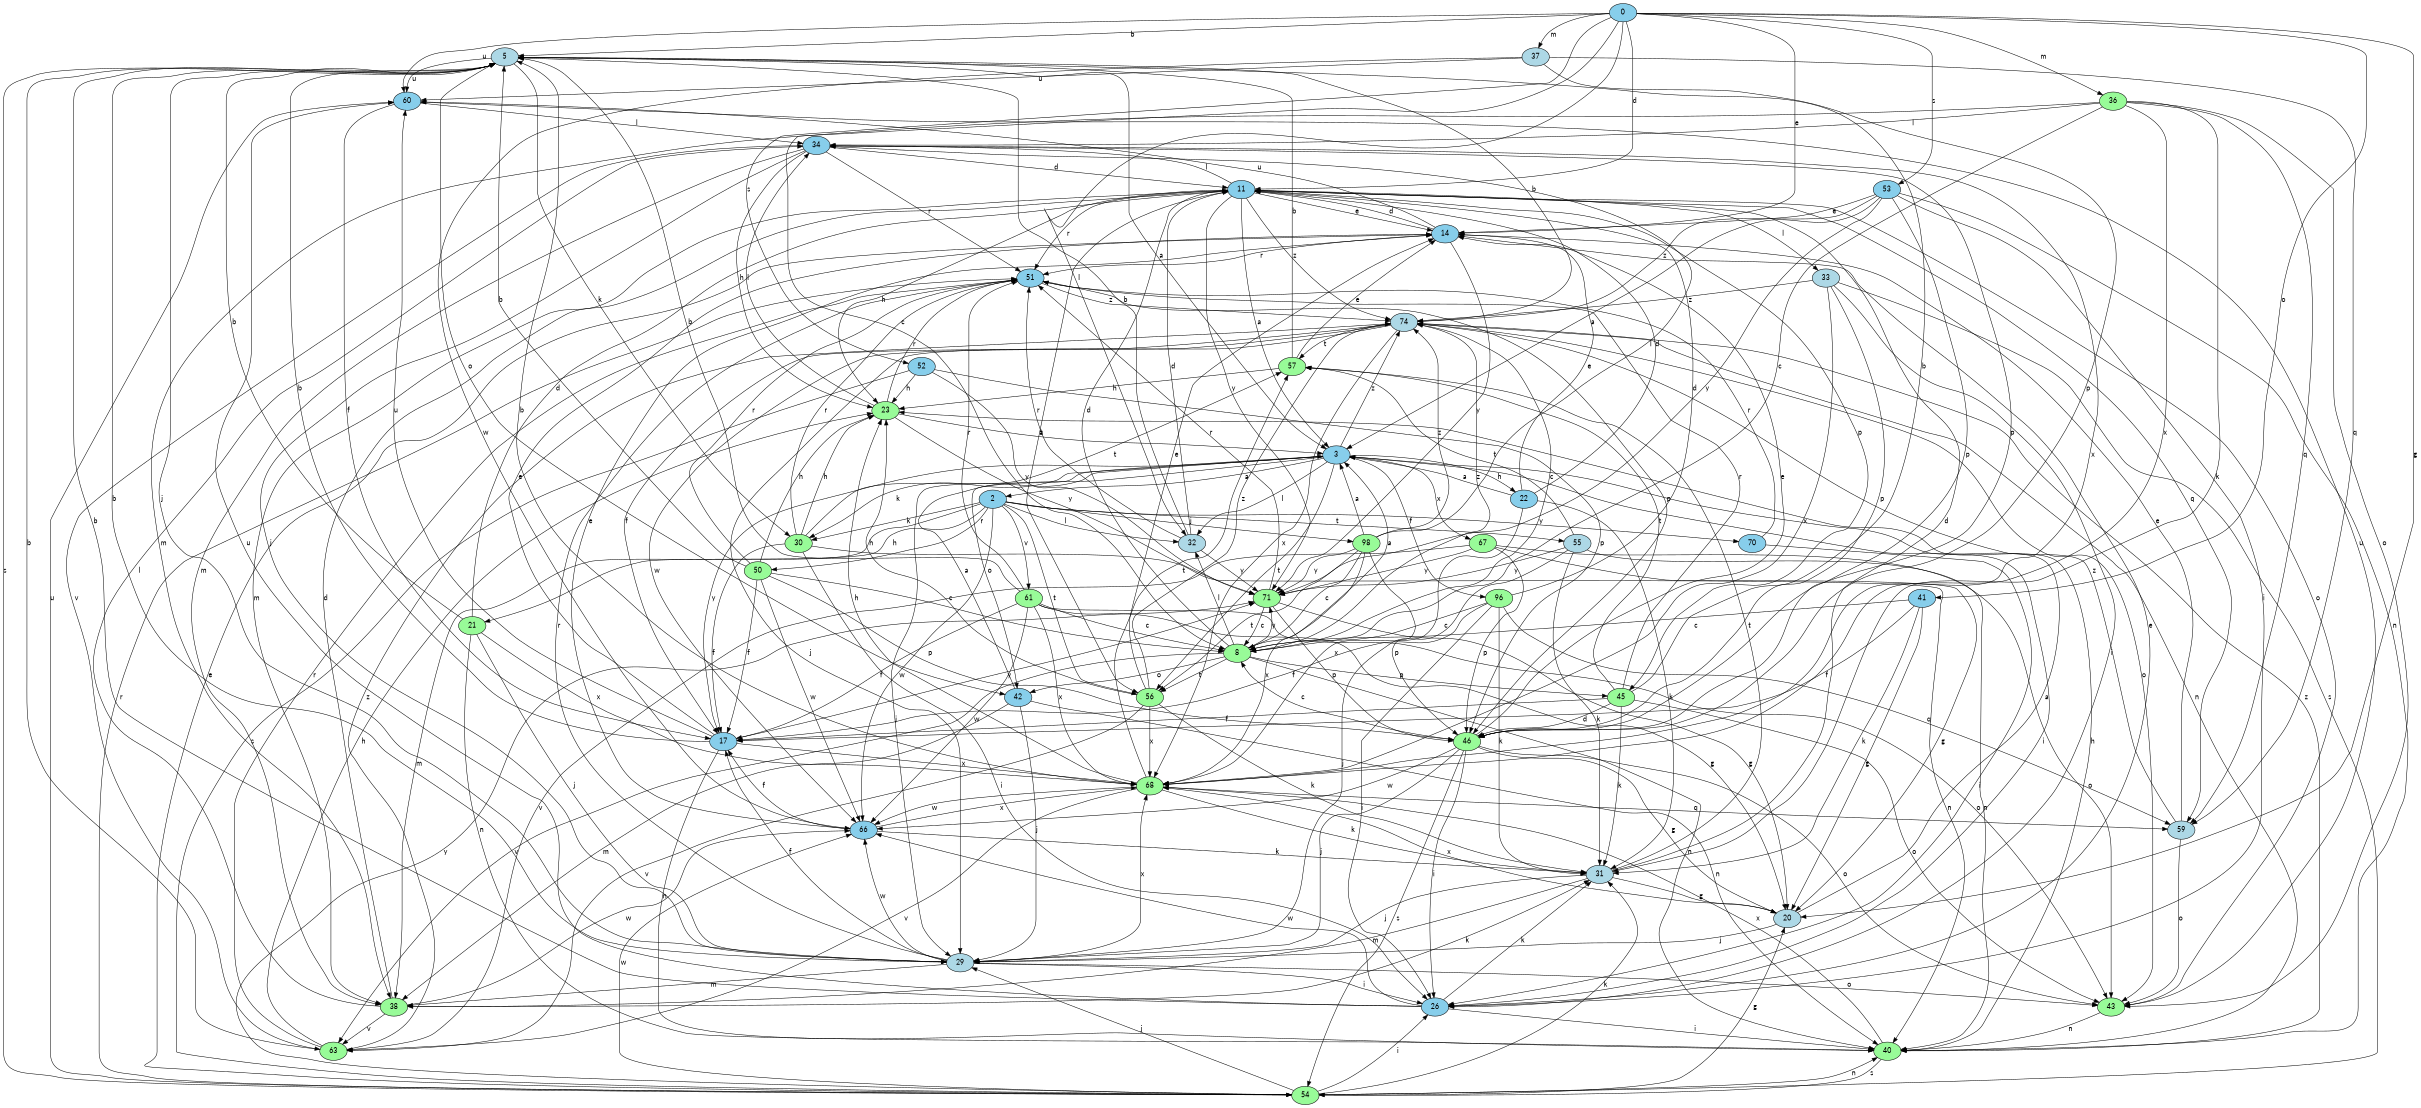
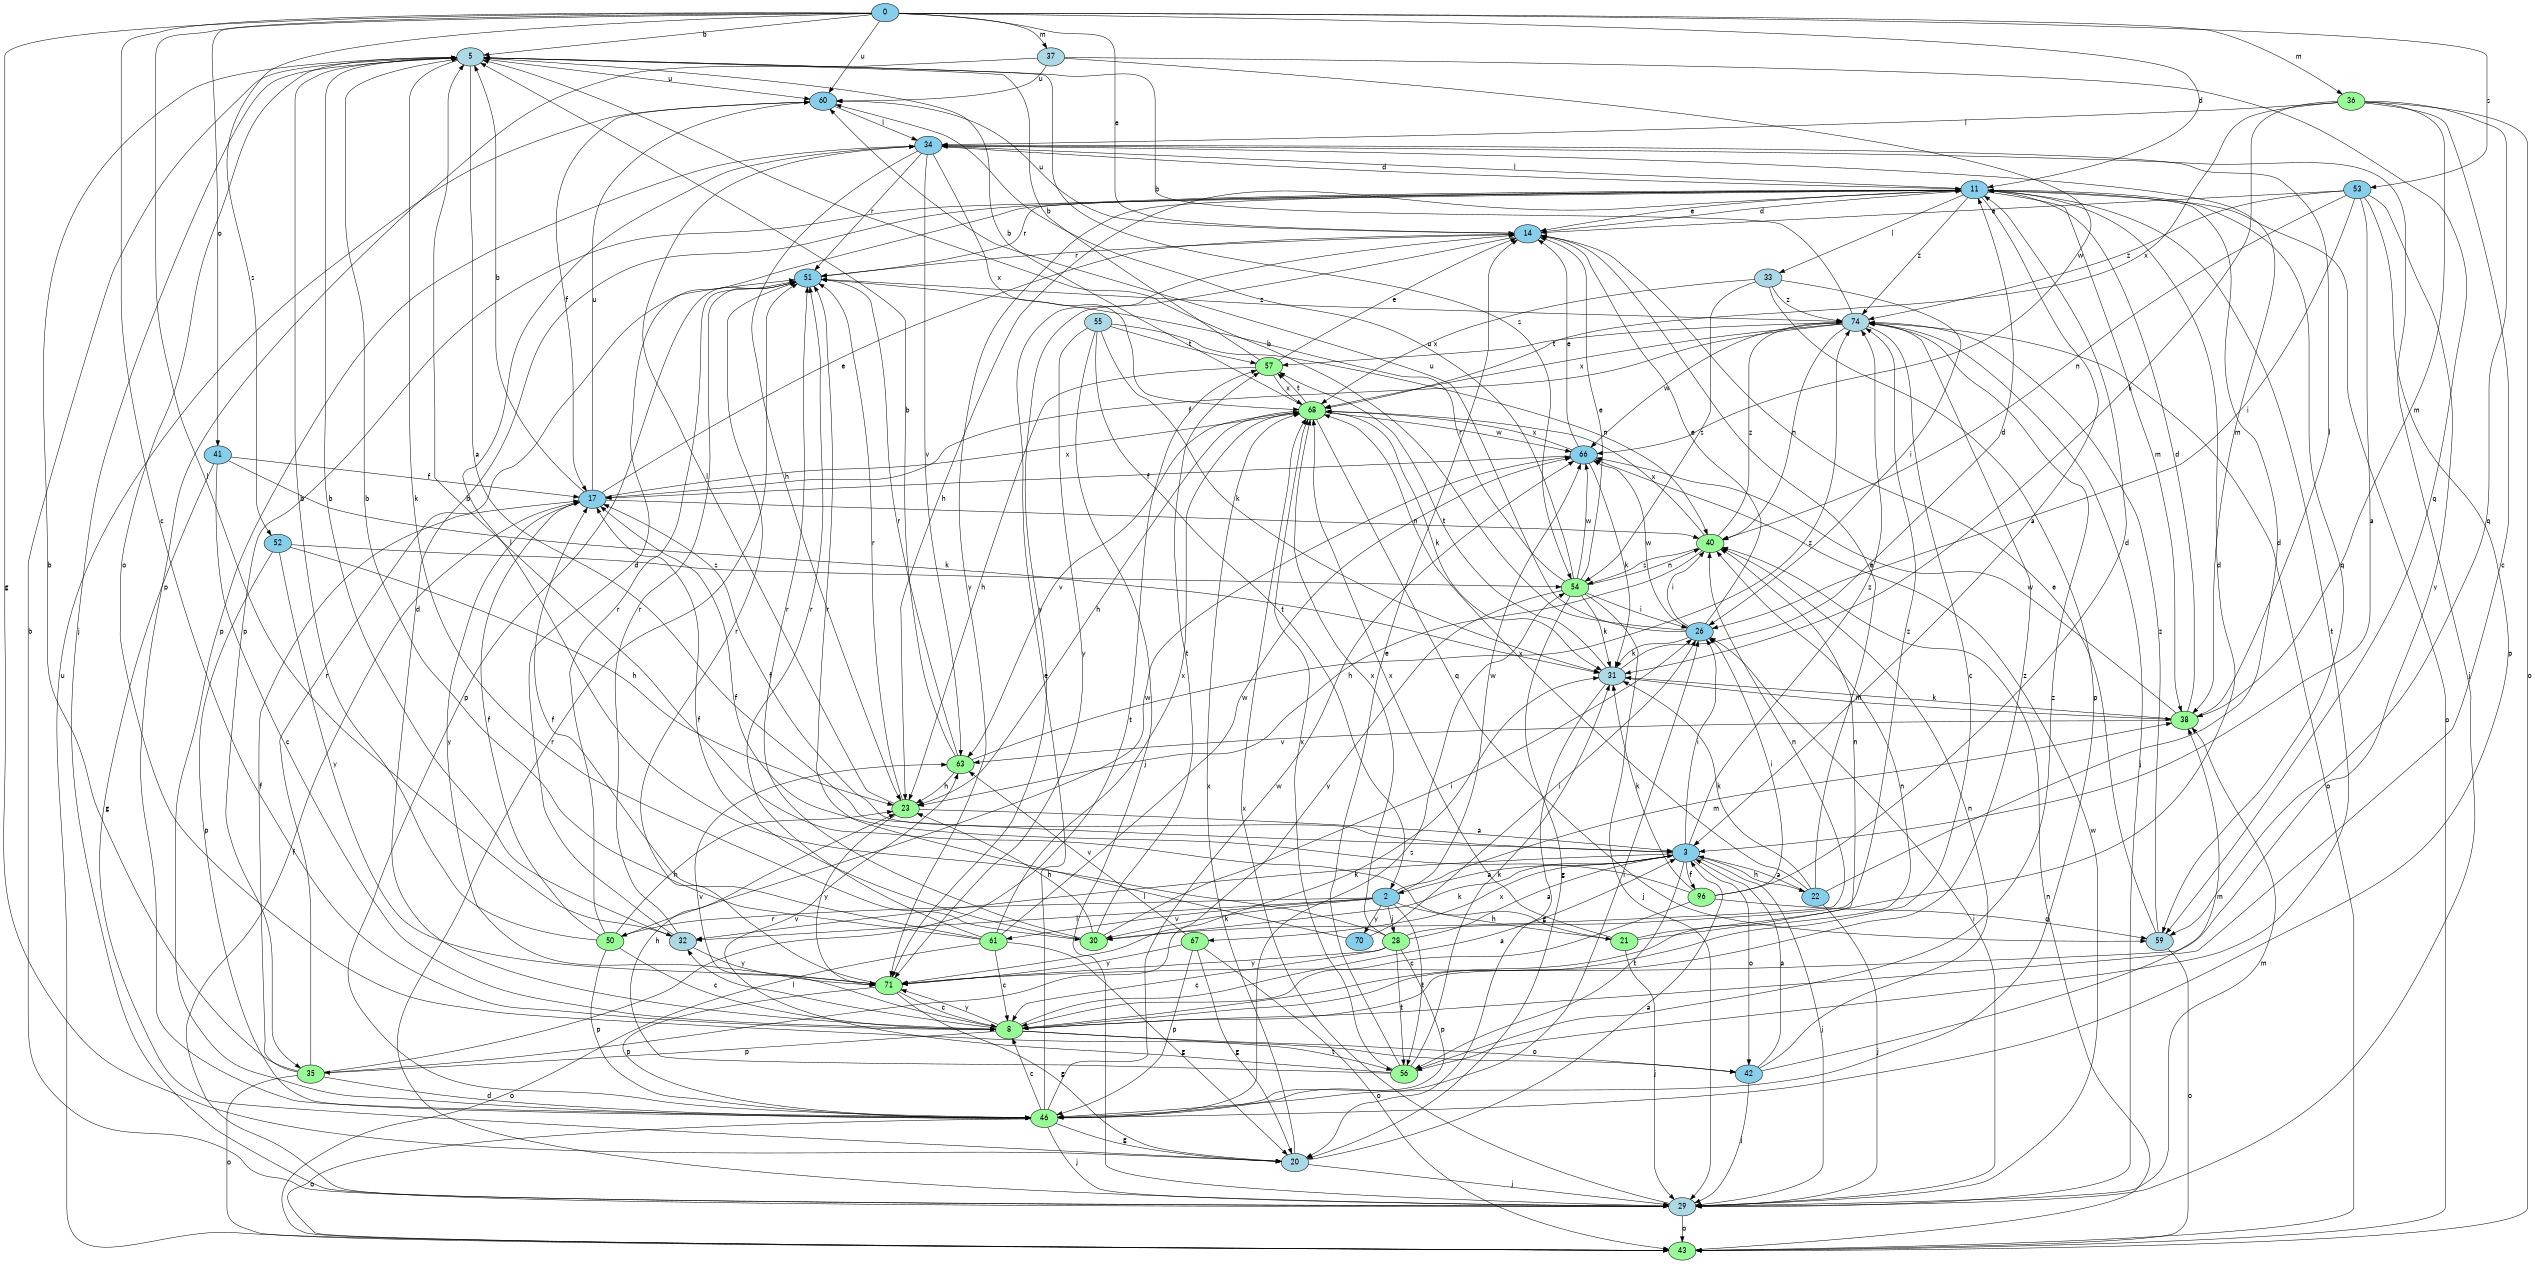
edge "57" -> "68": added, label "x"
edge "2" -> "55": reversed
node "98": label "98" -> "28"
edge "3" -> "17": label "y" -> "f"
node "45": label "45" -> "35"
edge "31" -> "29": now "22" -> "29"
